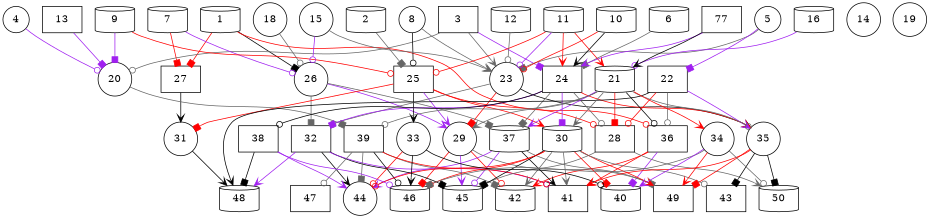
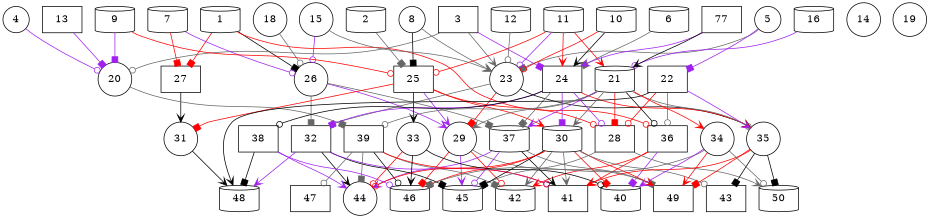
edge "8" -> "25": arrowhead odot -> box
edge "24" -> "28": color gray40 -> purple
